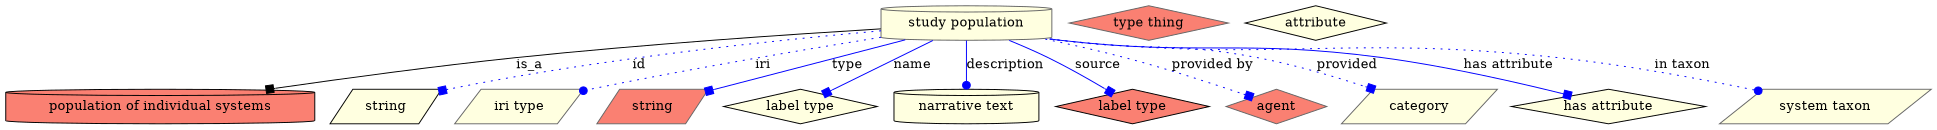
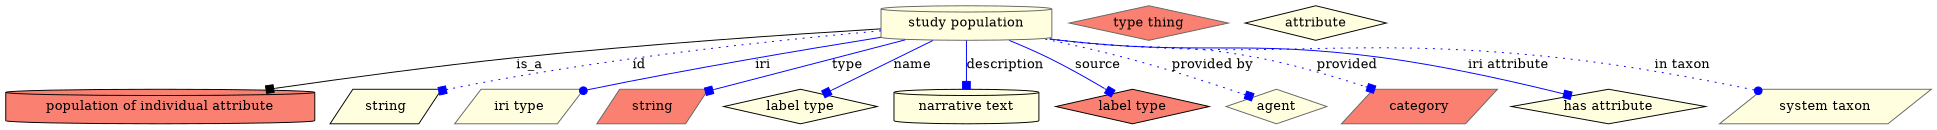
edge "study population" -> "narrative text": arrowhead dot -> box
edge "study population" -> "iri type": style dotted -> solid
edge "study population" -> "has attribute": label "has attribute" -> "iri attribute"
node "population of individual systems": label "population of individual systems" -> "population of individual attribute"
node "agent": fillcolor salmon -> lightyellow
node "category": fillcolor lightyellow -> salmon
